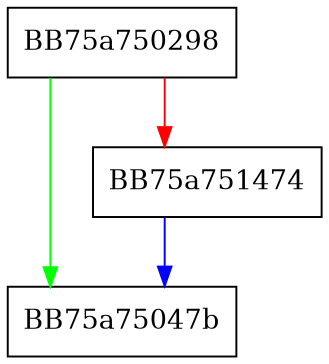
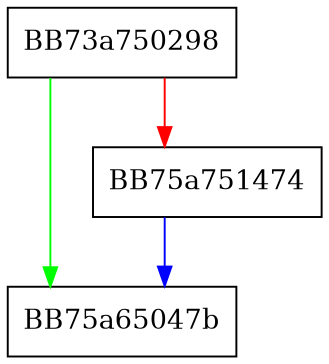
node "BB75a750298": label "BB75a750298" -> "BB73a750298"
node "BB75a75047b": label "BB75a75047b" -> "BB75a65047b"
